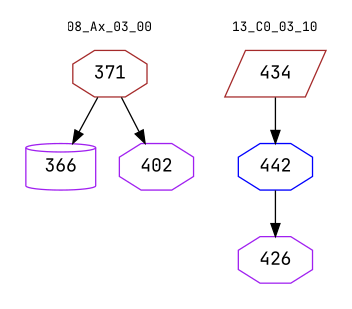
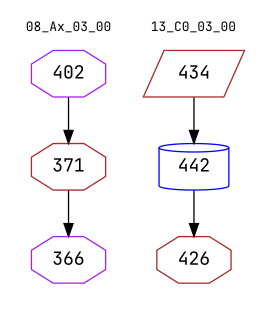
cluster "13_C0_03_10": label "13_C0_03_10" -> "13_C0_03_00"
edge "371" -> "402": reversed
node "366": shape cylinder -> octagon
node "442": shape octagon -> cylinder
node "426": color purple -> brown
